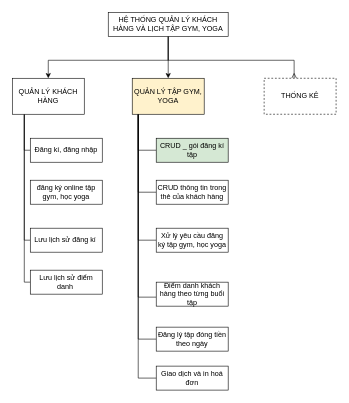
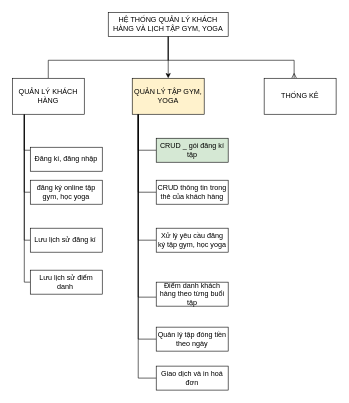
edge "HỆ THỐNG QUẢN LÝ KHÁCH HÀNG VÀ LỊCH TẬP GYM, YOGA" -> "QUẢN LÝ KHÁCH HÀNG": arrowhead classic -> none
node "THỐNG KÊ": style dashed -> solid
node "Đăng kí, đăng nhập": moved (66, 150) -> (66, 159)
edge "QUẢN LÝ KHÁCH HÀNG" -- "đăng ký online tập gym, học yoga": added
node "Đăng lý tập đóng tiền theo ngày": label "Đăng lý tập đóng tiền theo ngày" -> "Quản lý tập đóng tiền theo ngày"
